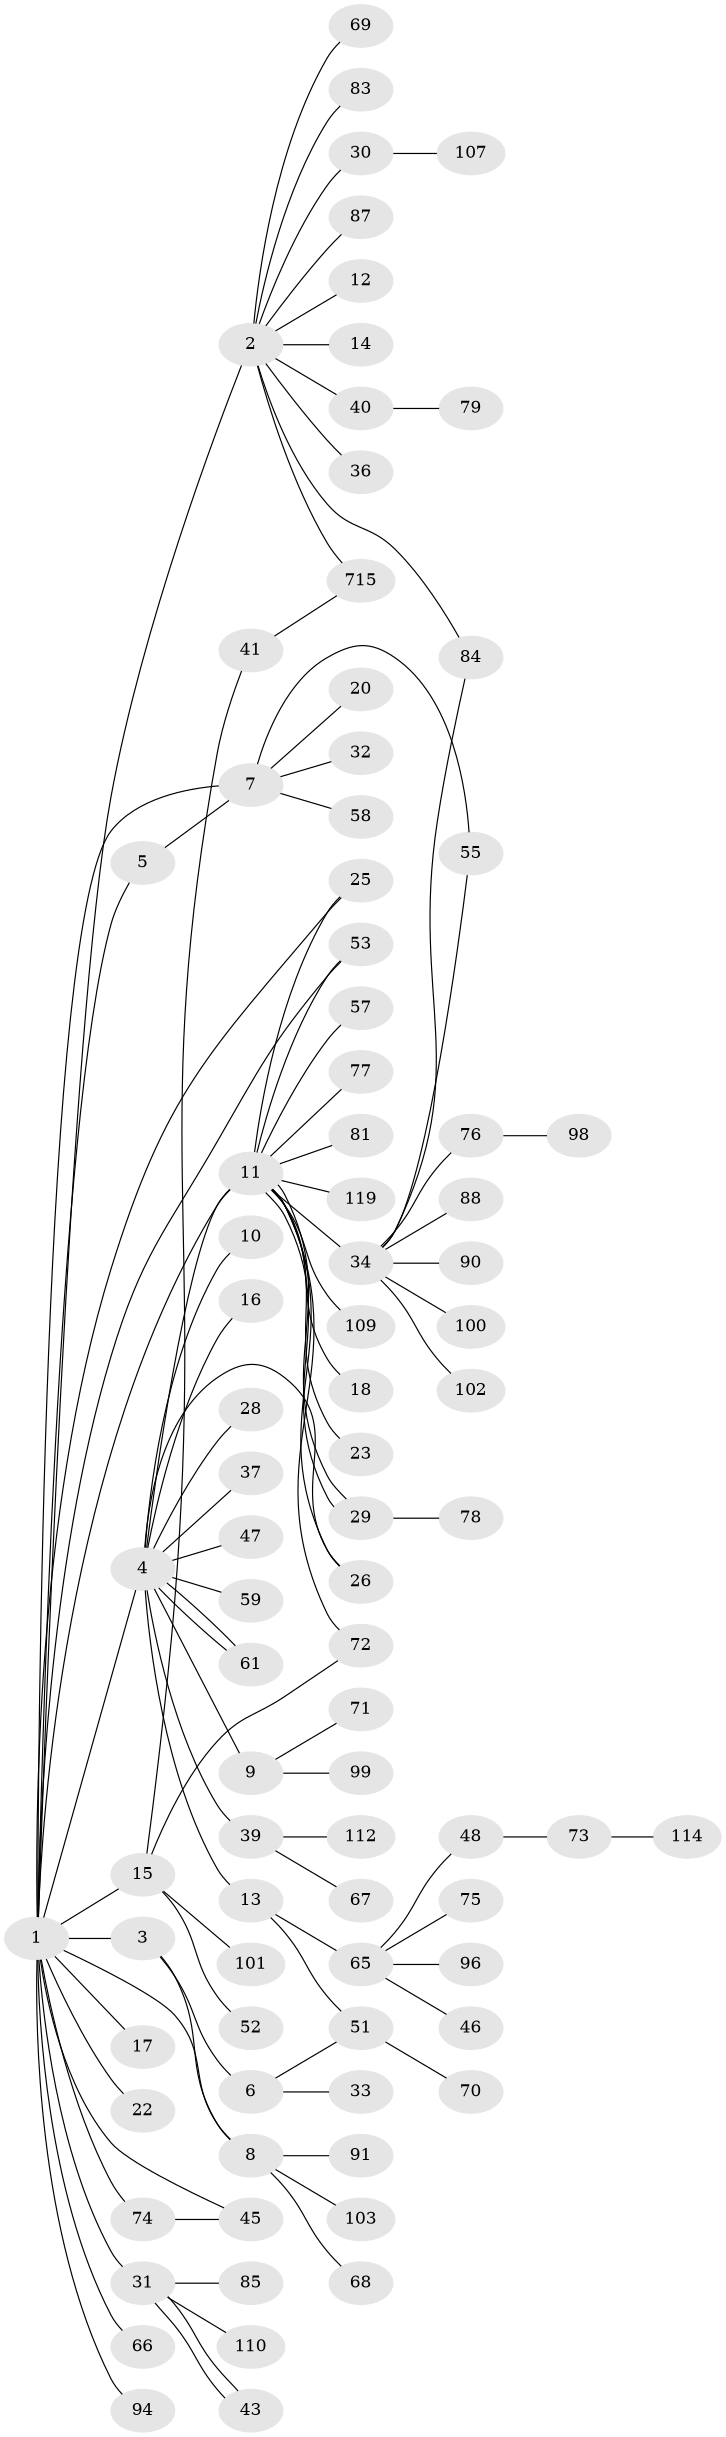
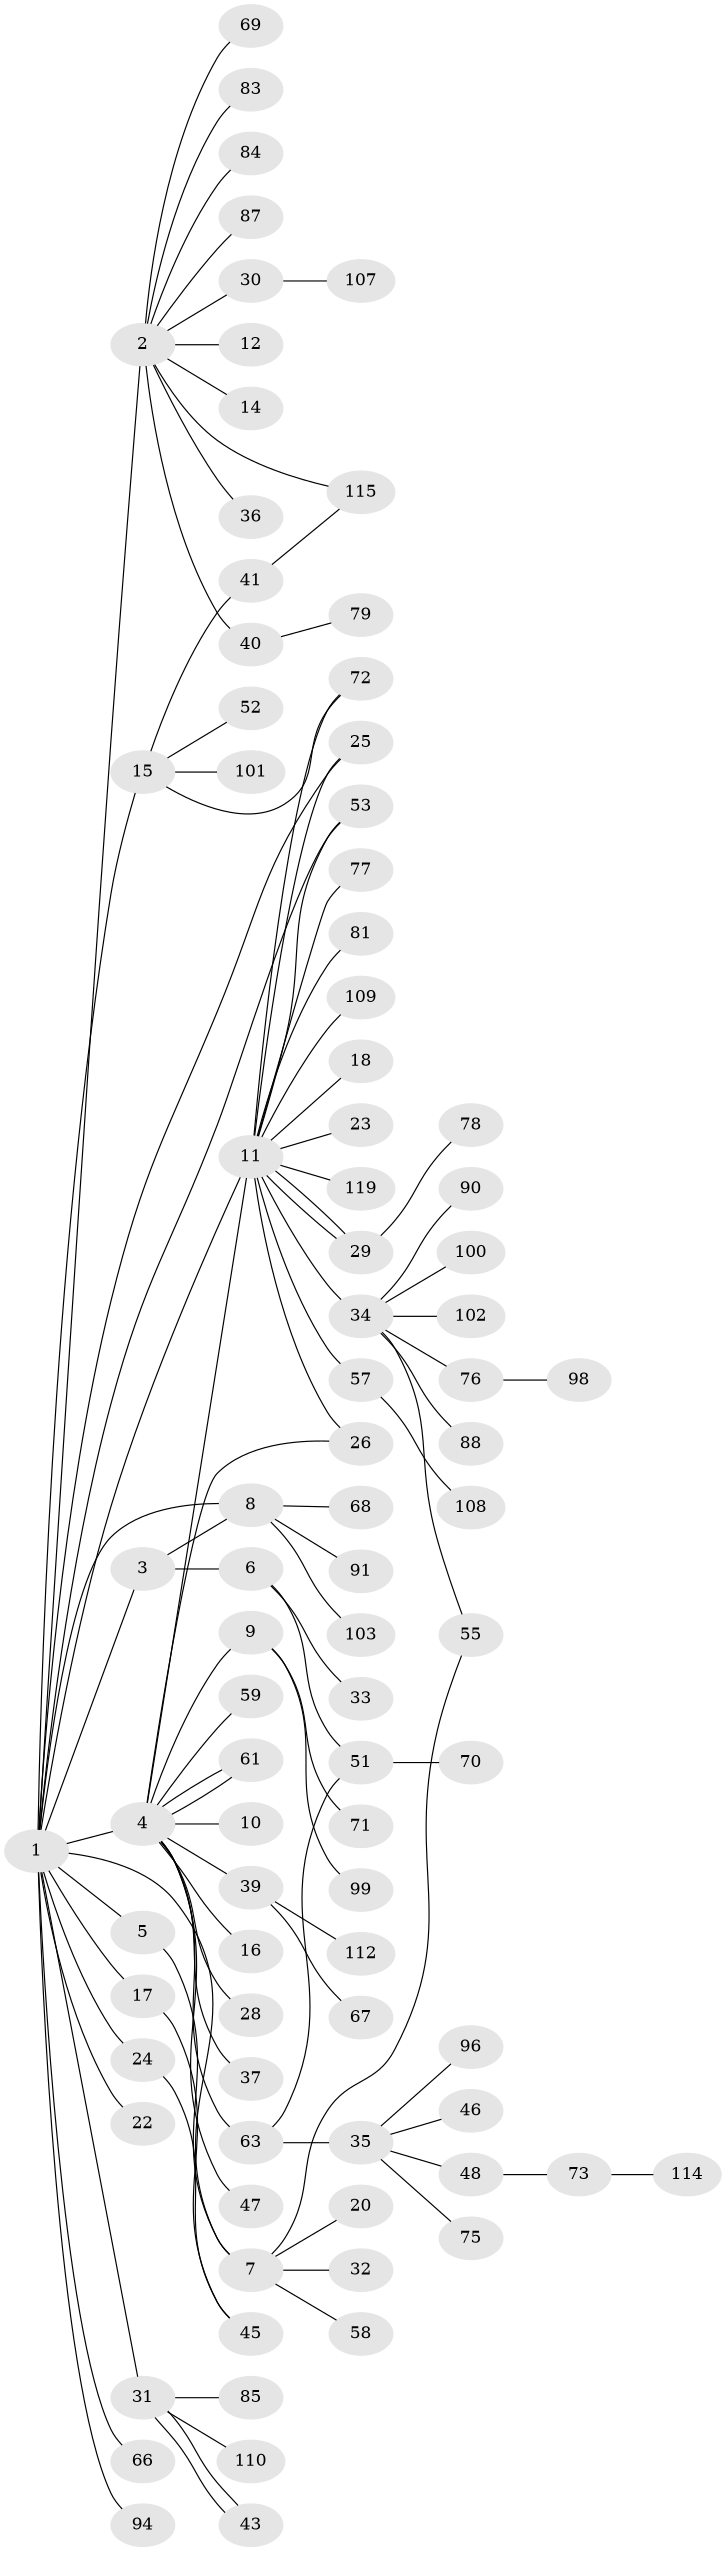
node "715": label "715" -> "115"
edge "84" -- "34": removed
node "108": added
node "13": label "13" -> "63"
node "65": label "65" -> "35"
edge "1" -- "45": now "17" -- "45"
node "74": label "74" -> "24"
